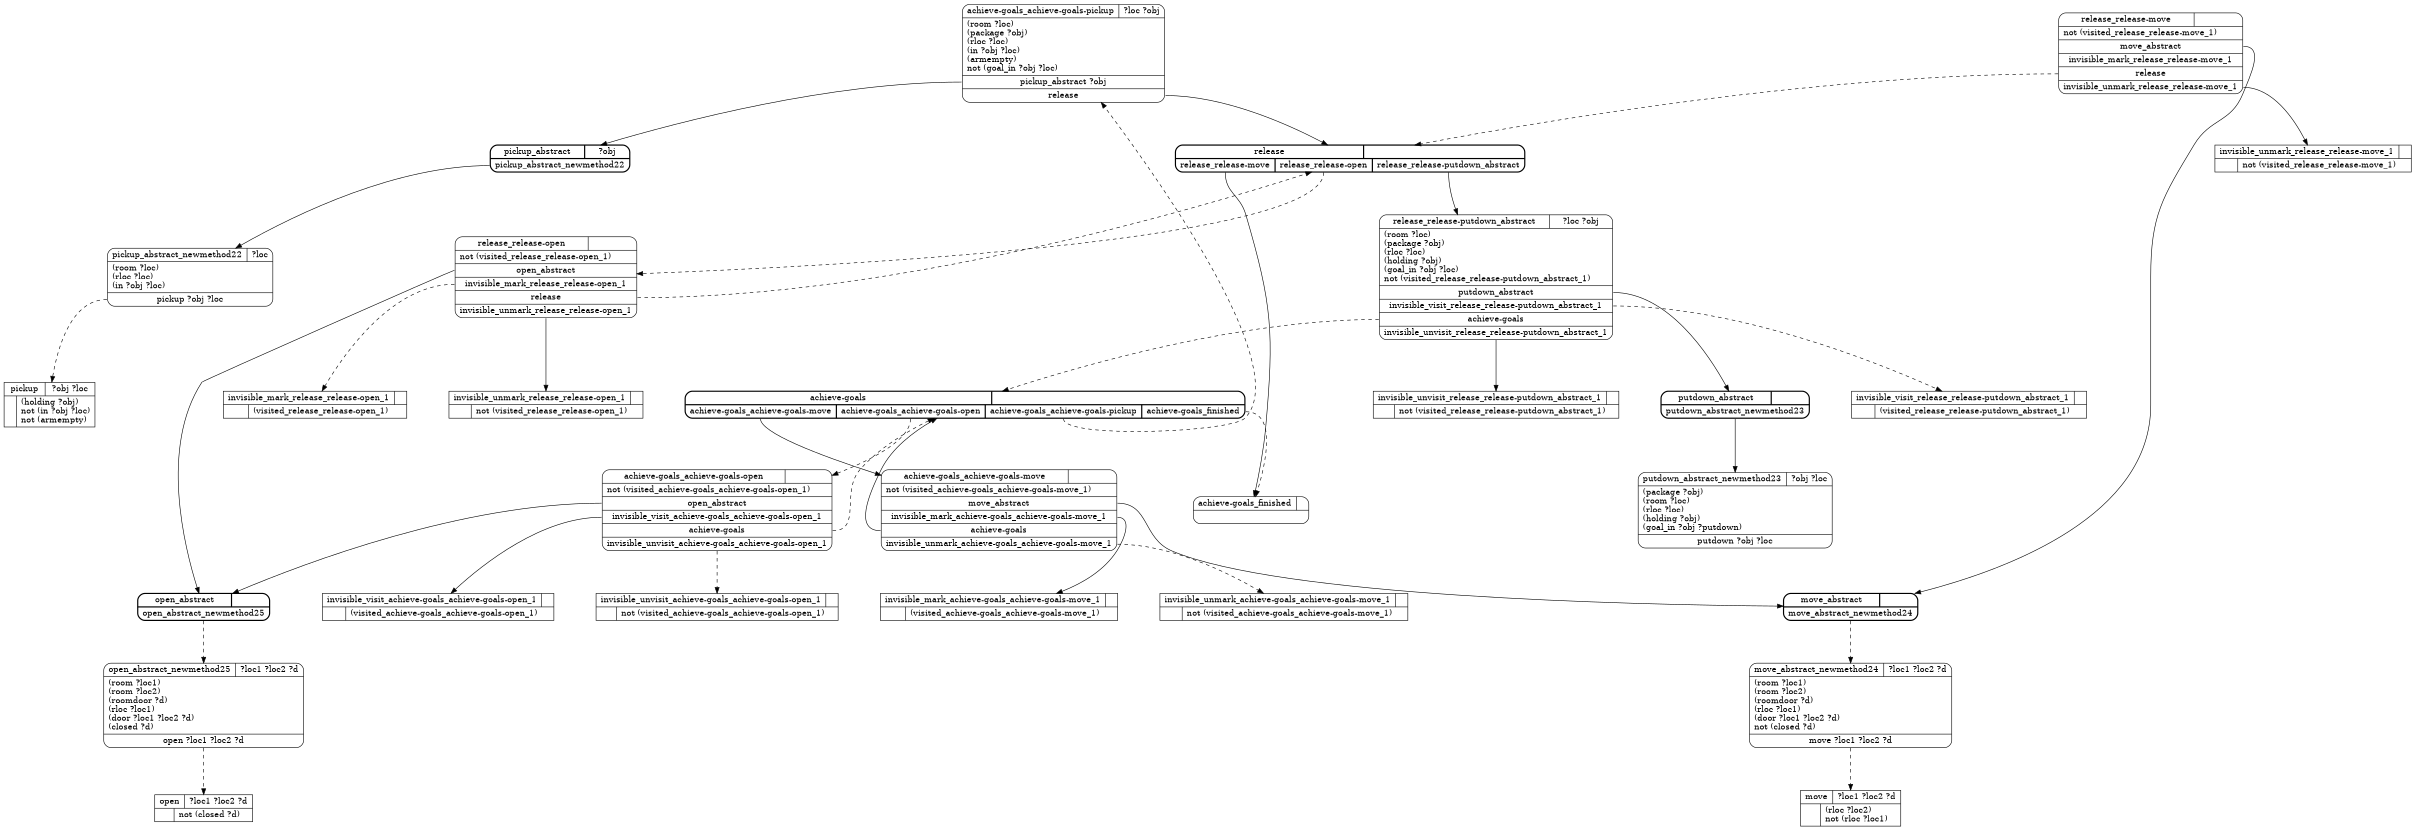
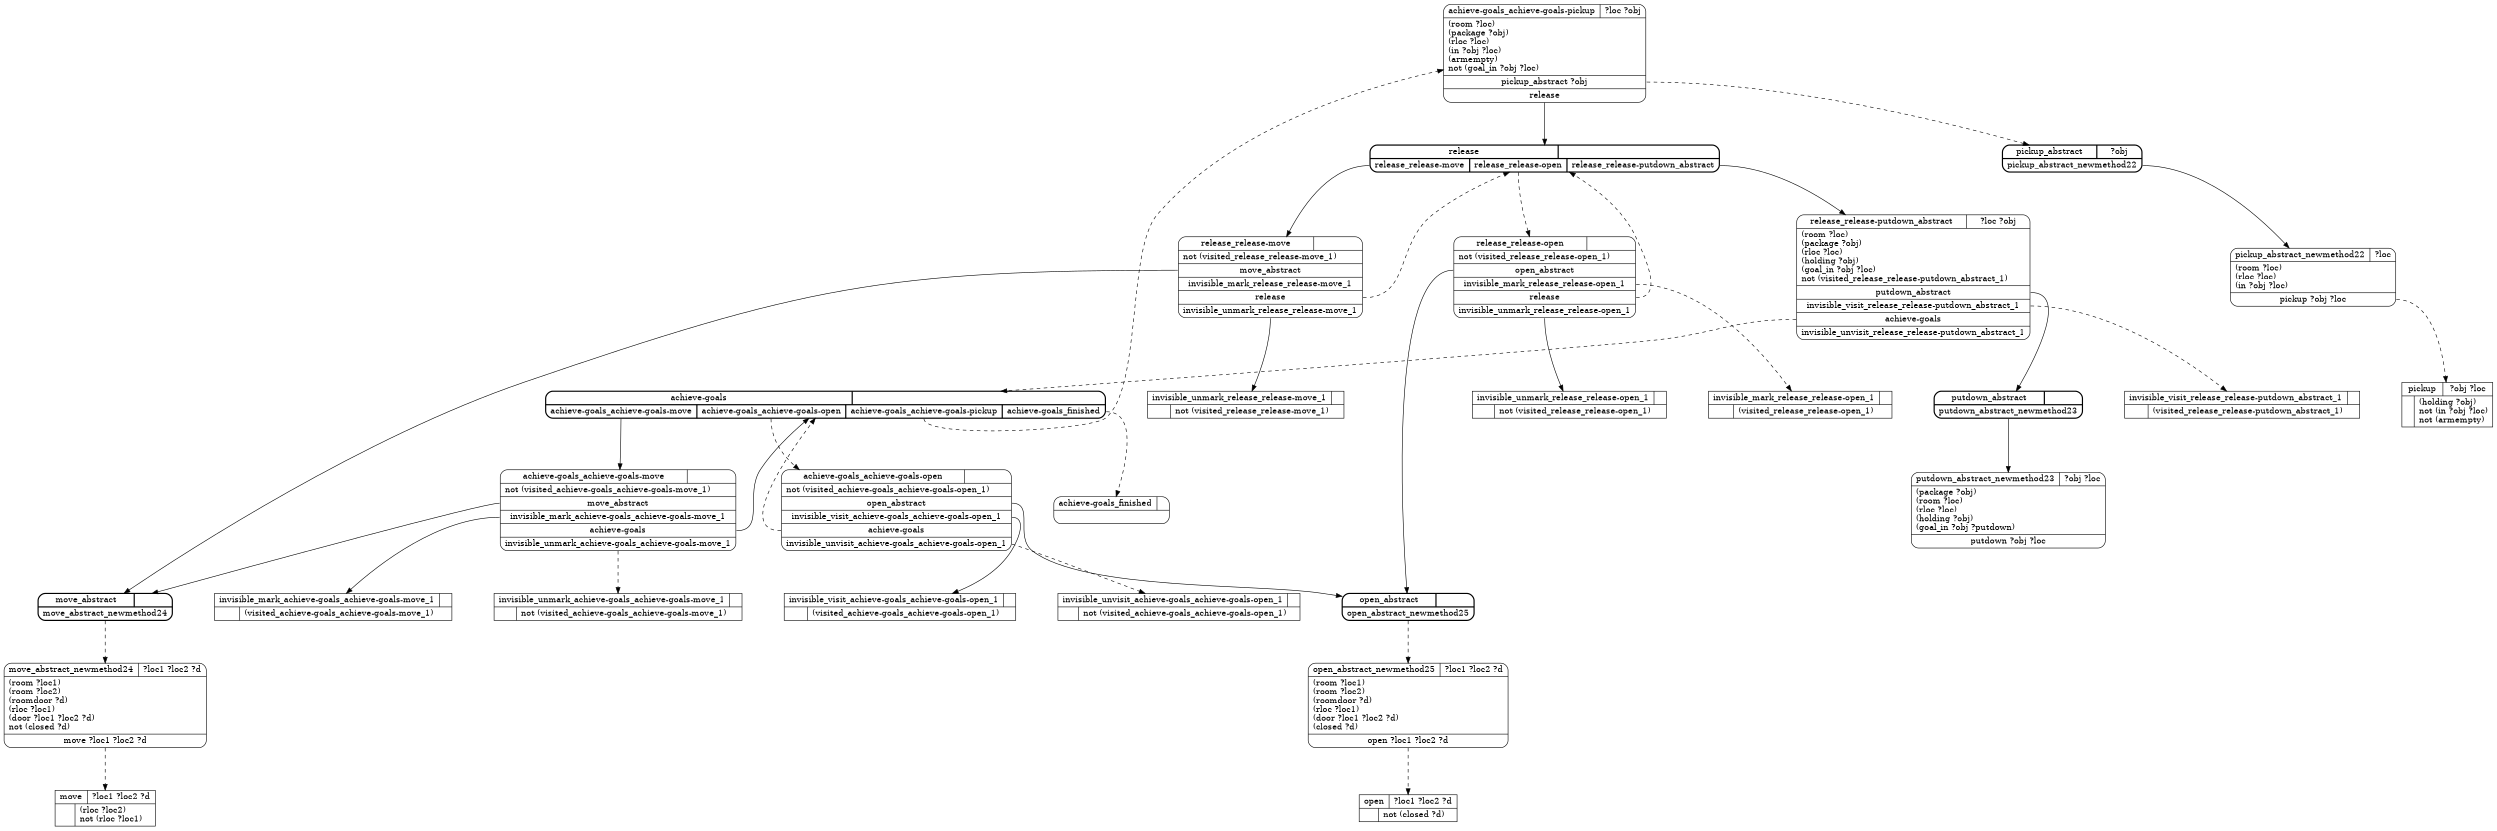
edge "achieve-goals_achieve-goals-pickup" -> "pickup_abstract": style solid -> dashed
edge "release" -> "achieve-goals_finished": now "release" -> "release_release-move"
node "invisible_unvisit_release_release-putdown_abstract_1": removed
